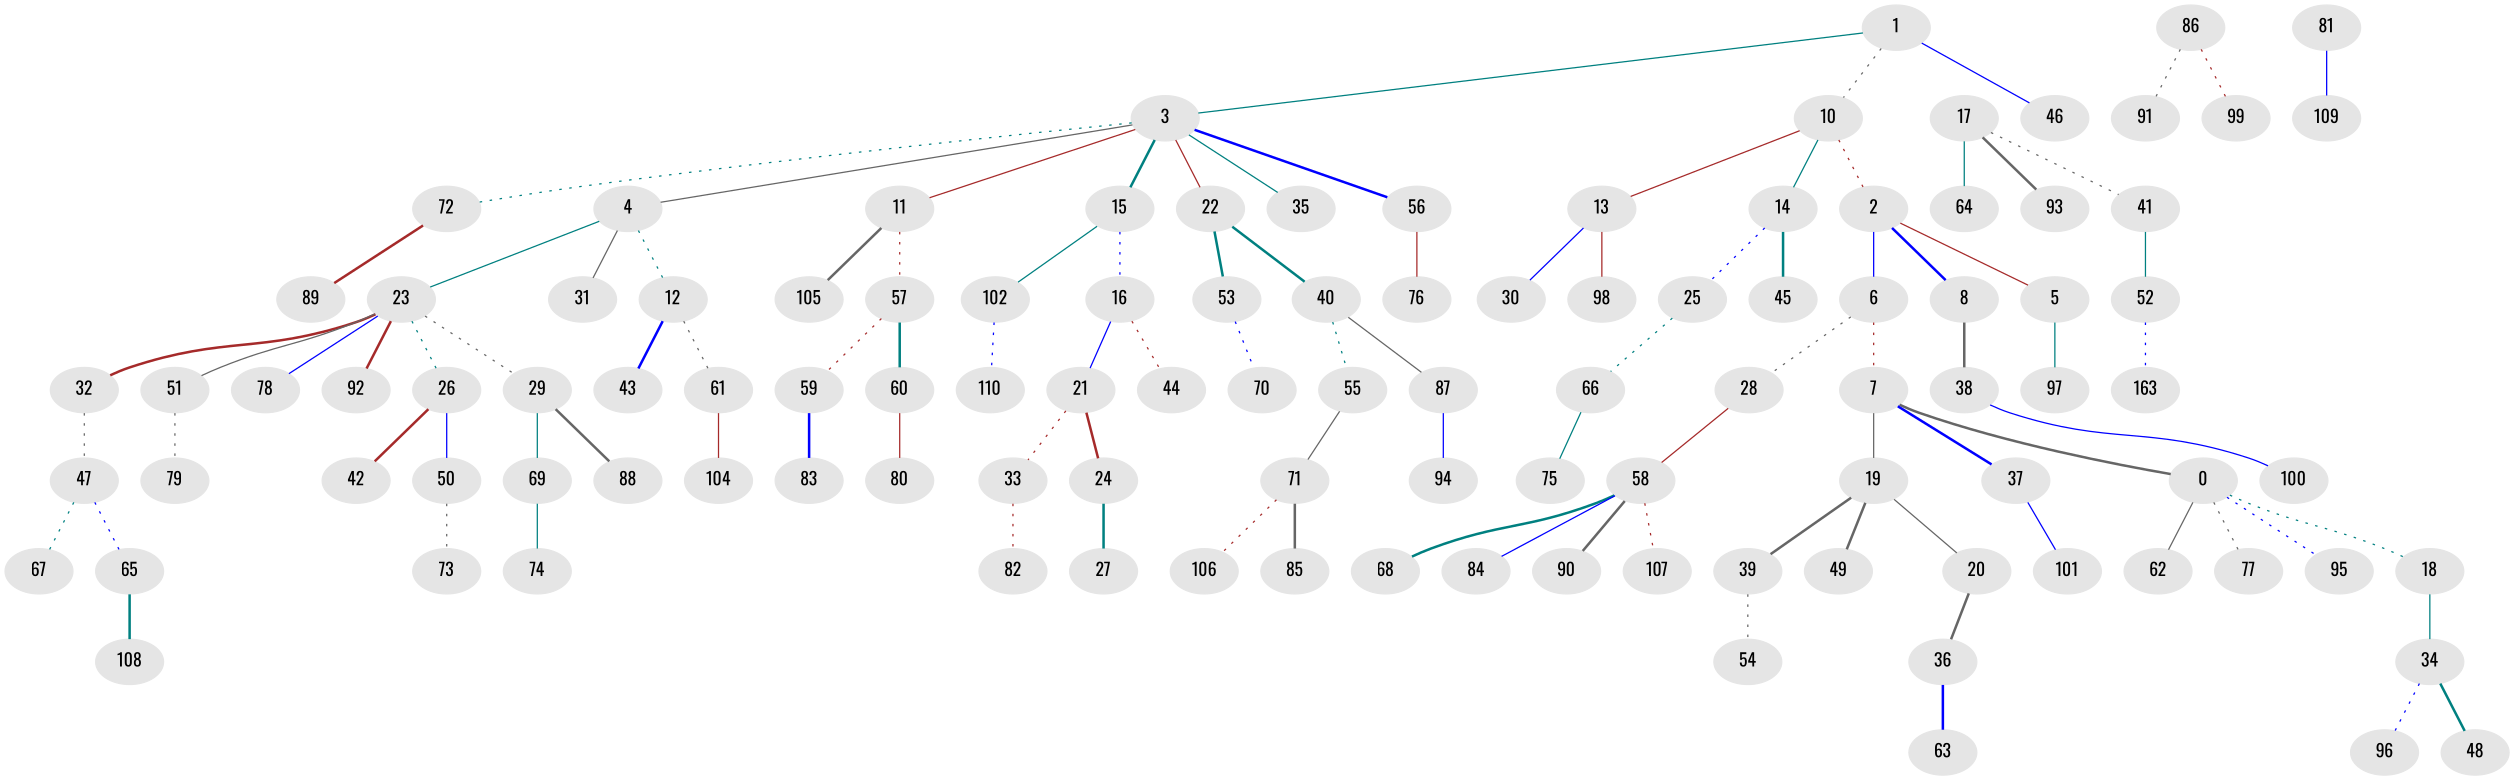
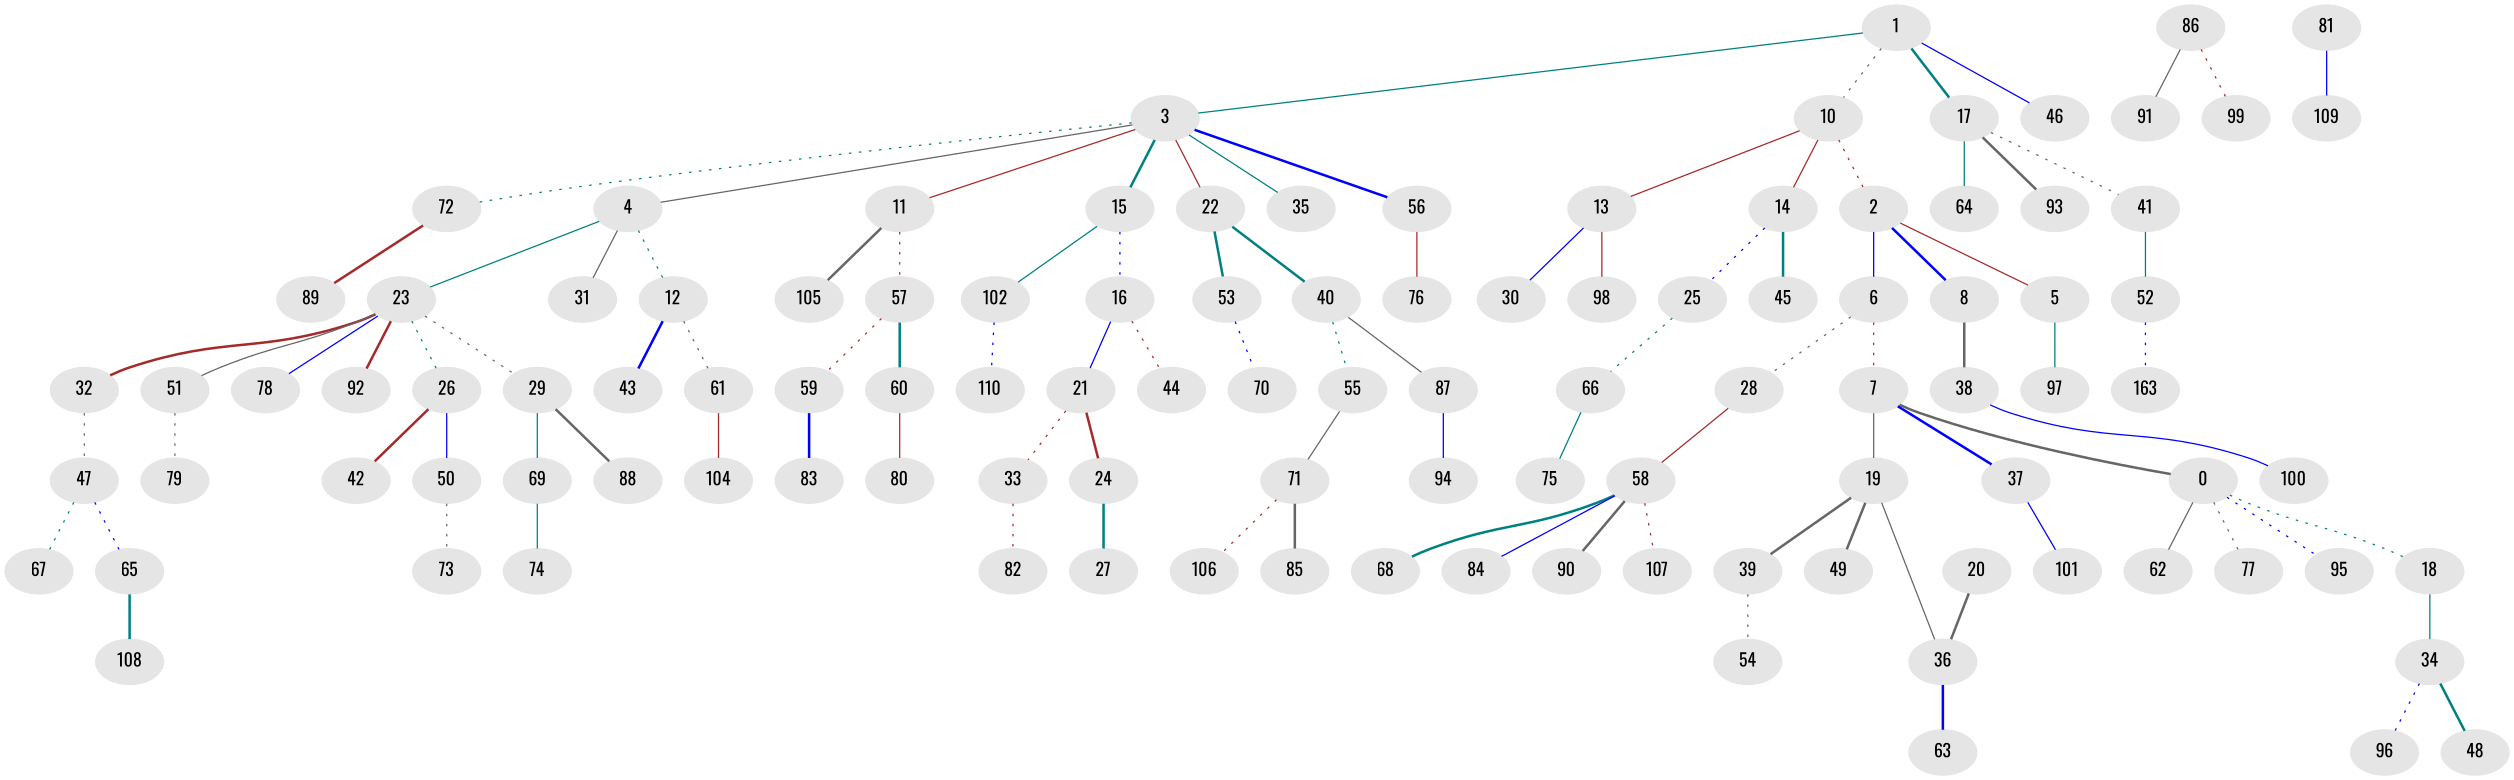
edge "1" -- "17": added
edge "86" -- "91": style dotted -> solid
edge "10" -- "14": color teal -> brown
edge "19" -- "20": now "19" -- "36"
